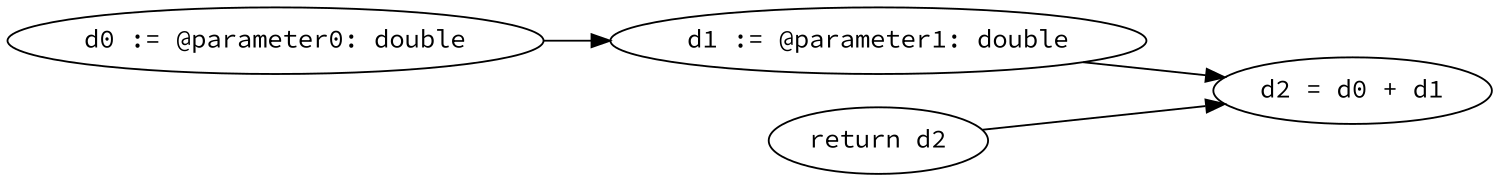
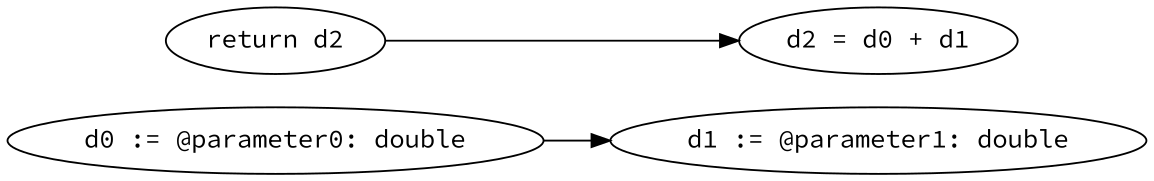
edge "d1 := @parameter1: double" -> "d2 = d0 + d1": removed
